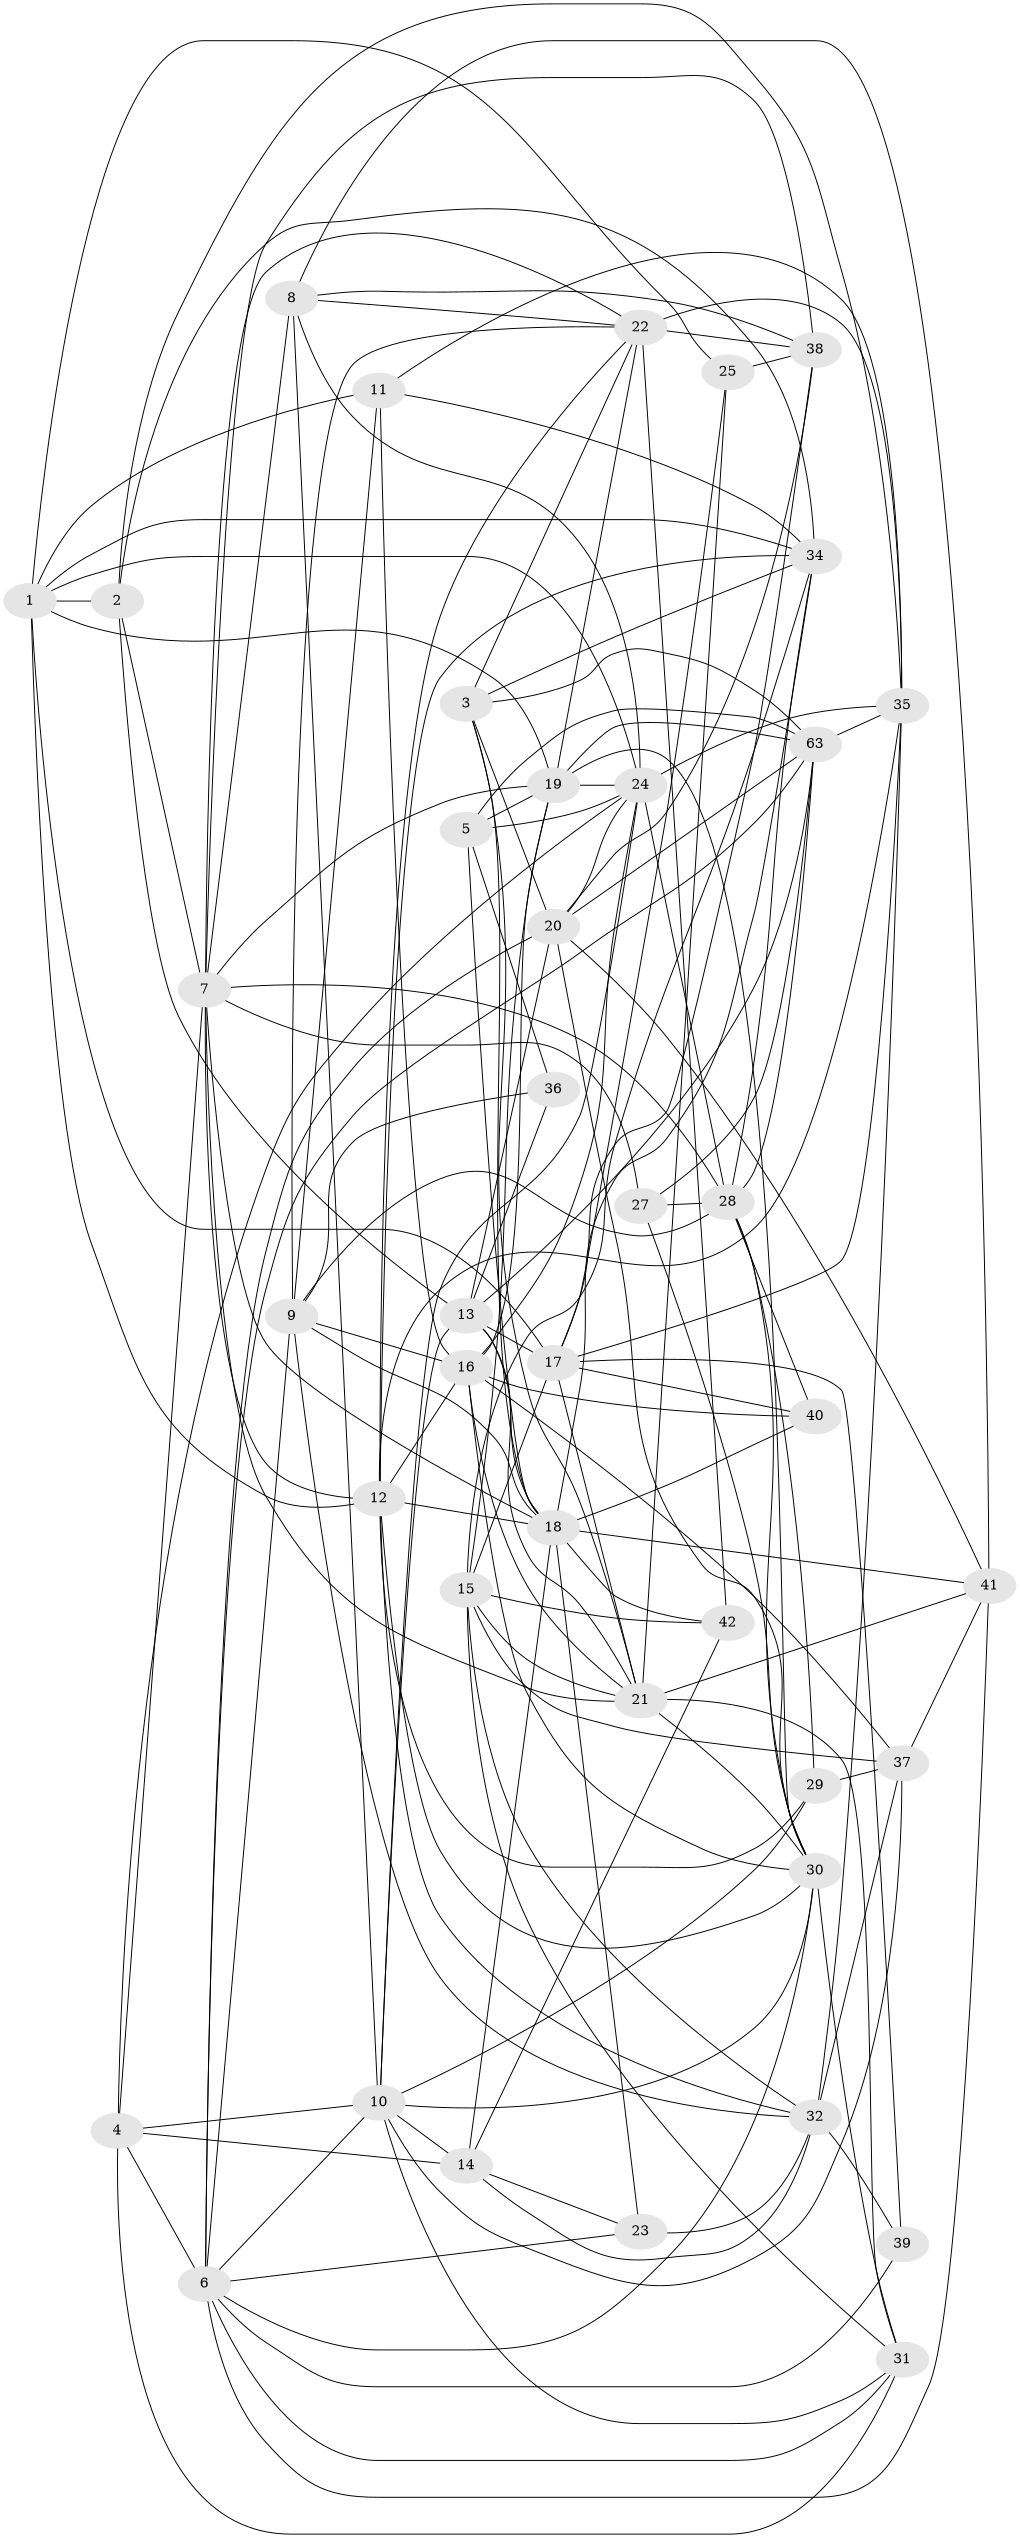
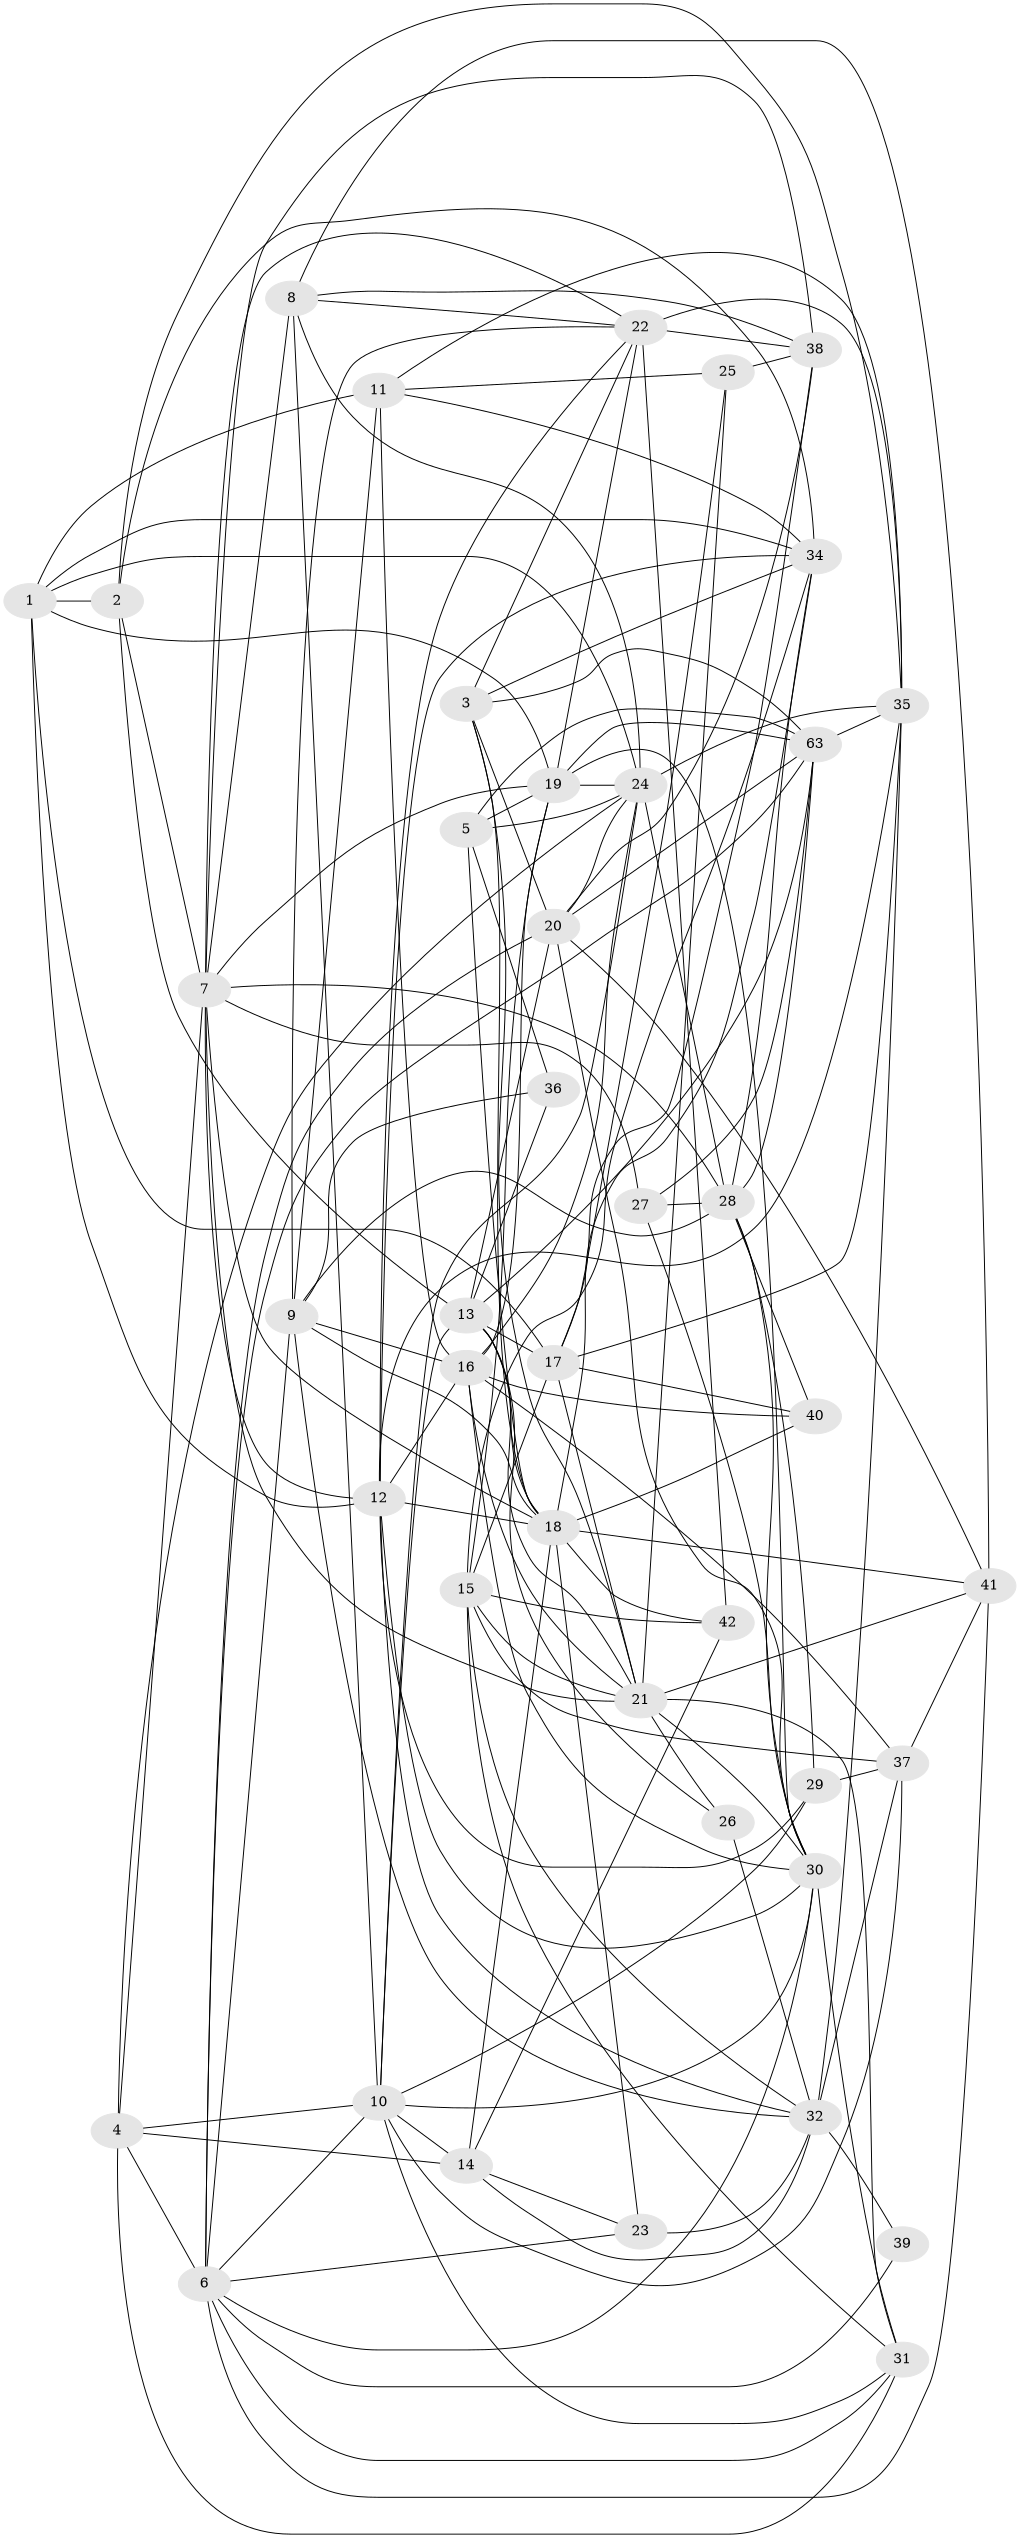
edge "25" -- "1": now "25" -- "11"
edge "17" -- "39": removed
node "26": added
